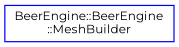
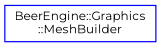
node "BeerEngine::BeerEngine ::MeshBuilder": label "BeerEngine::BeerEngine ::MeshBuilder" -> "BeerEngine::Graphics ::MeshBuilder"
